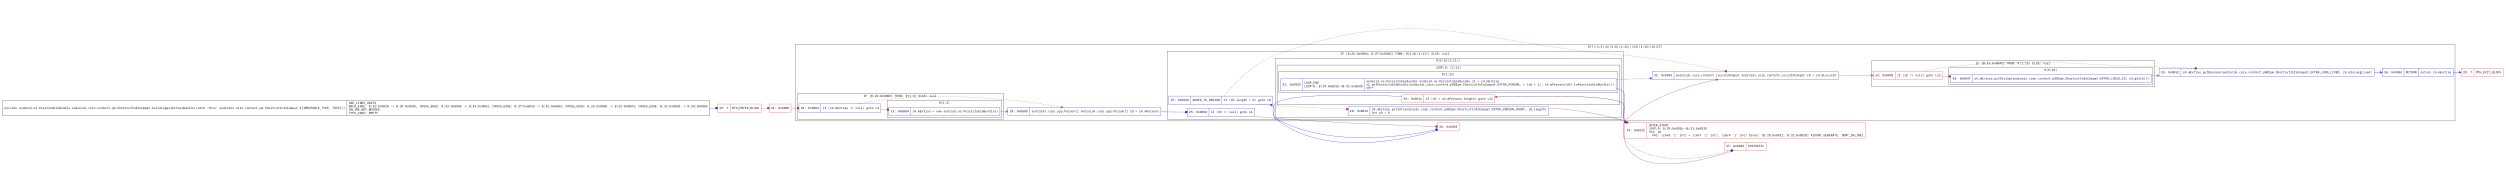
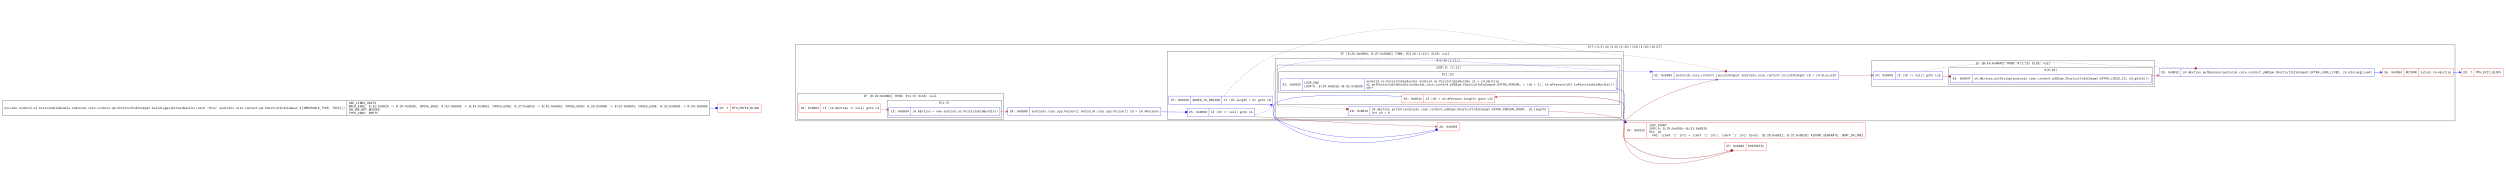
node "36: 0x005d": color blue -> red
node "33: 0x0045": color red -> blue
edge "31: 0x0020" -> "32: 0x0043": now "25: 0x000d" -> "32: 0x0043"
edge "22: 0x0002" -> "24: 0x000b": removed
node "21: 0x0000": removed
node "22: 0x0002": color blue -> red
edge "22: 0x0002" -> "23: 0x0004": arrowhead box -> vee
edge "28: 0x0012" -> "29: 0x001b": now "28: 0x0012" -> "37: 0x0043"
edge "25: 0x000d" -> "26: 0x000f": arrowhead box -> vee
node "29: 0x001b": text "ENTER_START" -> "LOOP_START"
edge "30: 0x001e" -> "37: 0x0043": color blue -> brown
